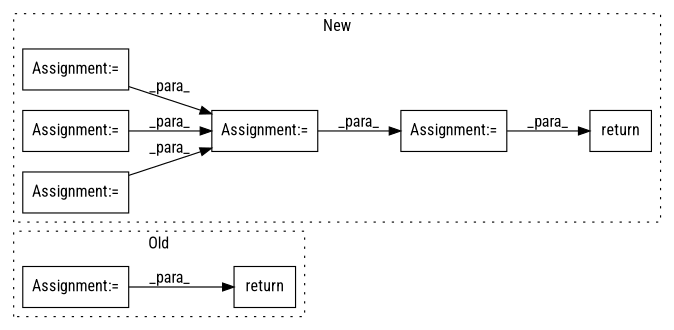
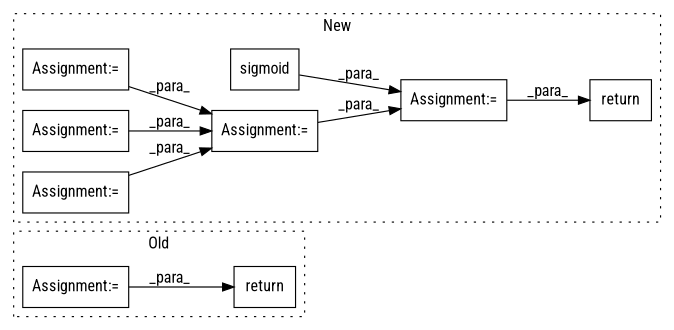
node "sigmoid": added
